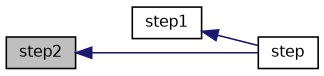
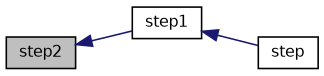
edge "step" -> "step2": now "step1" -> "step2"
